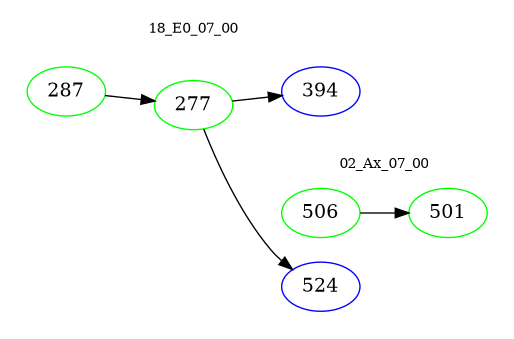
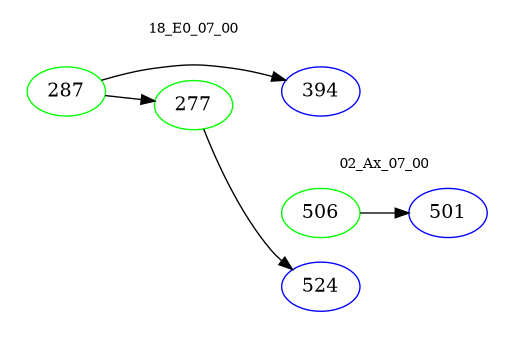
edge "277" -> "394": now "287" -> "394"
node "501": color green -> blue
